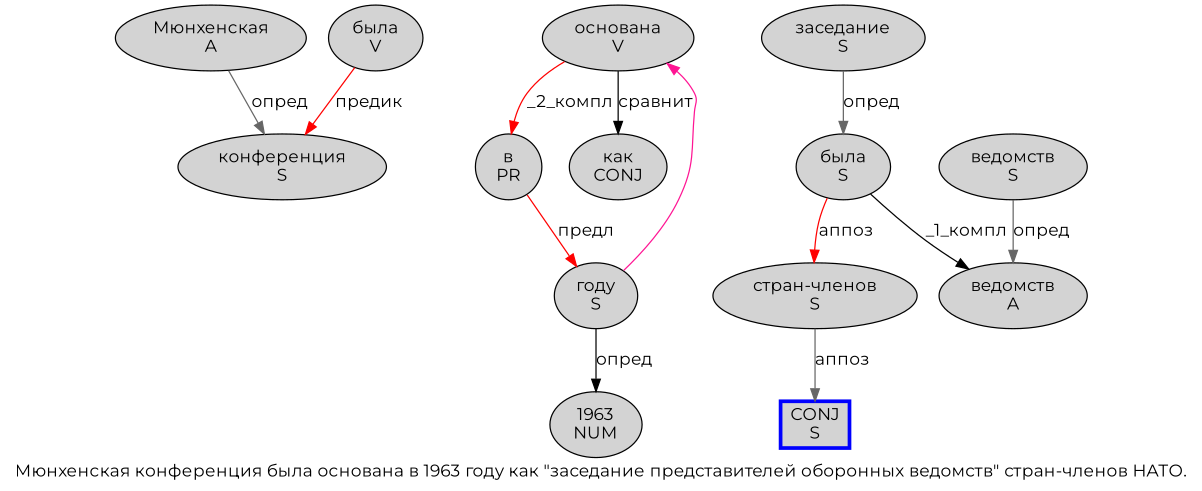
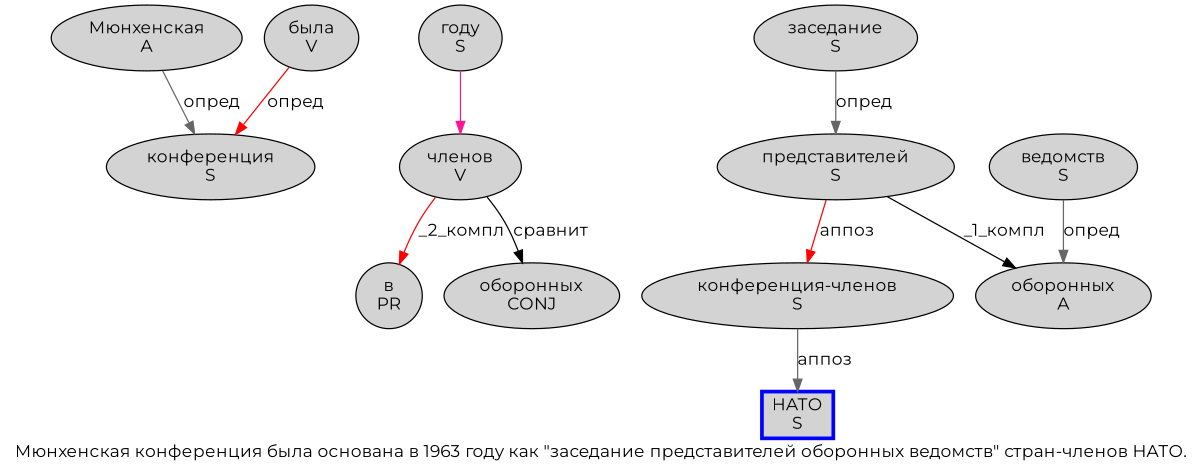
node "основана V": label "основана V" -> "членов V"
edge "была V" -> "конференция S": label "предик" -> "опред"
node "как CONJ": label "как CONJ" -> "оборонных CONJ"
node "была S": label "была S" -> "представителей S"
edge "в PR" -> "году S": removed, label "предл"
node "стран-членов S": label "стран-членов S" -> "конференция-членов S"
node "ведомств A": label "ведомств A" -> "оборонных A"
node "1963 NUM": removed
node "CONJ S": label "CONJ S" -> "НАТО S"
